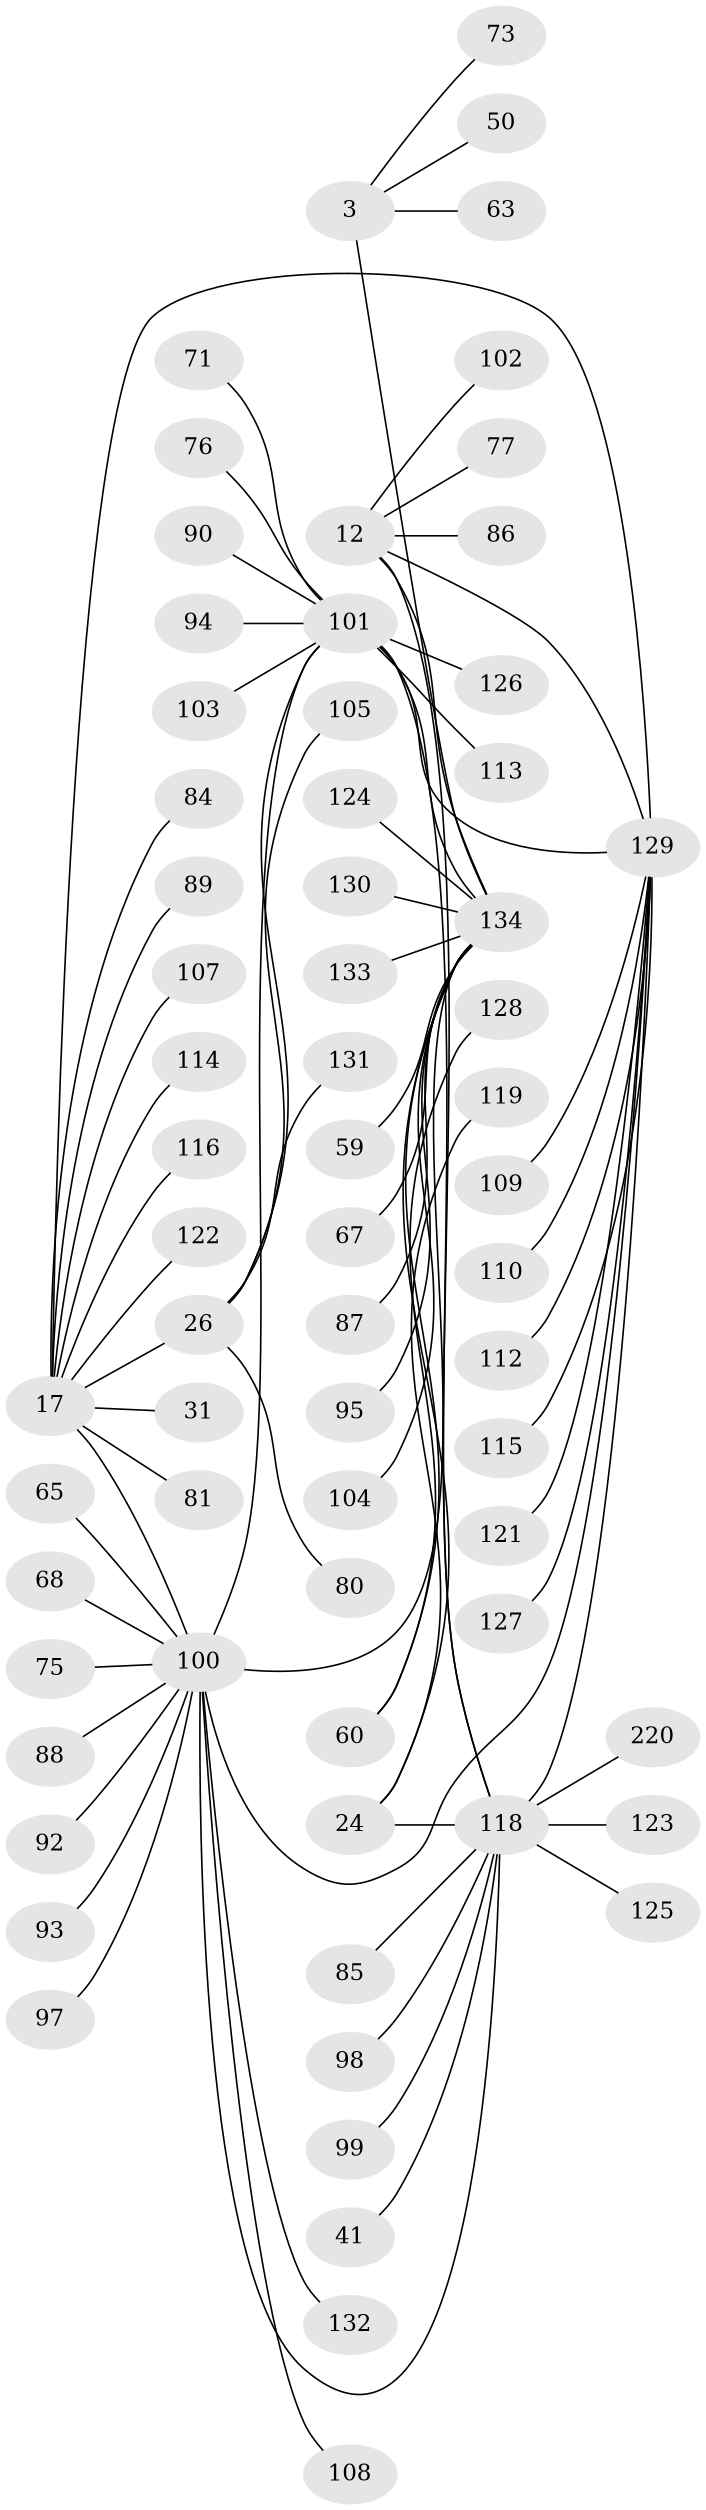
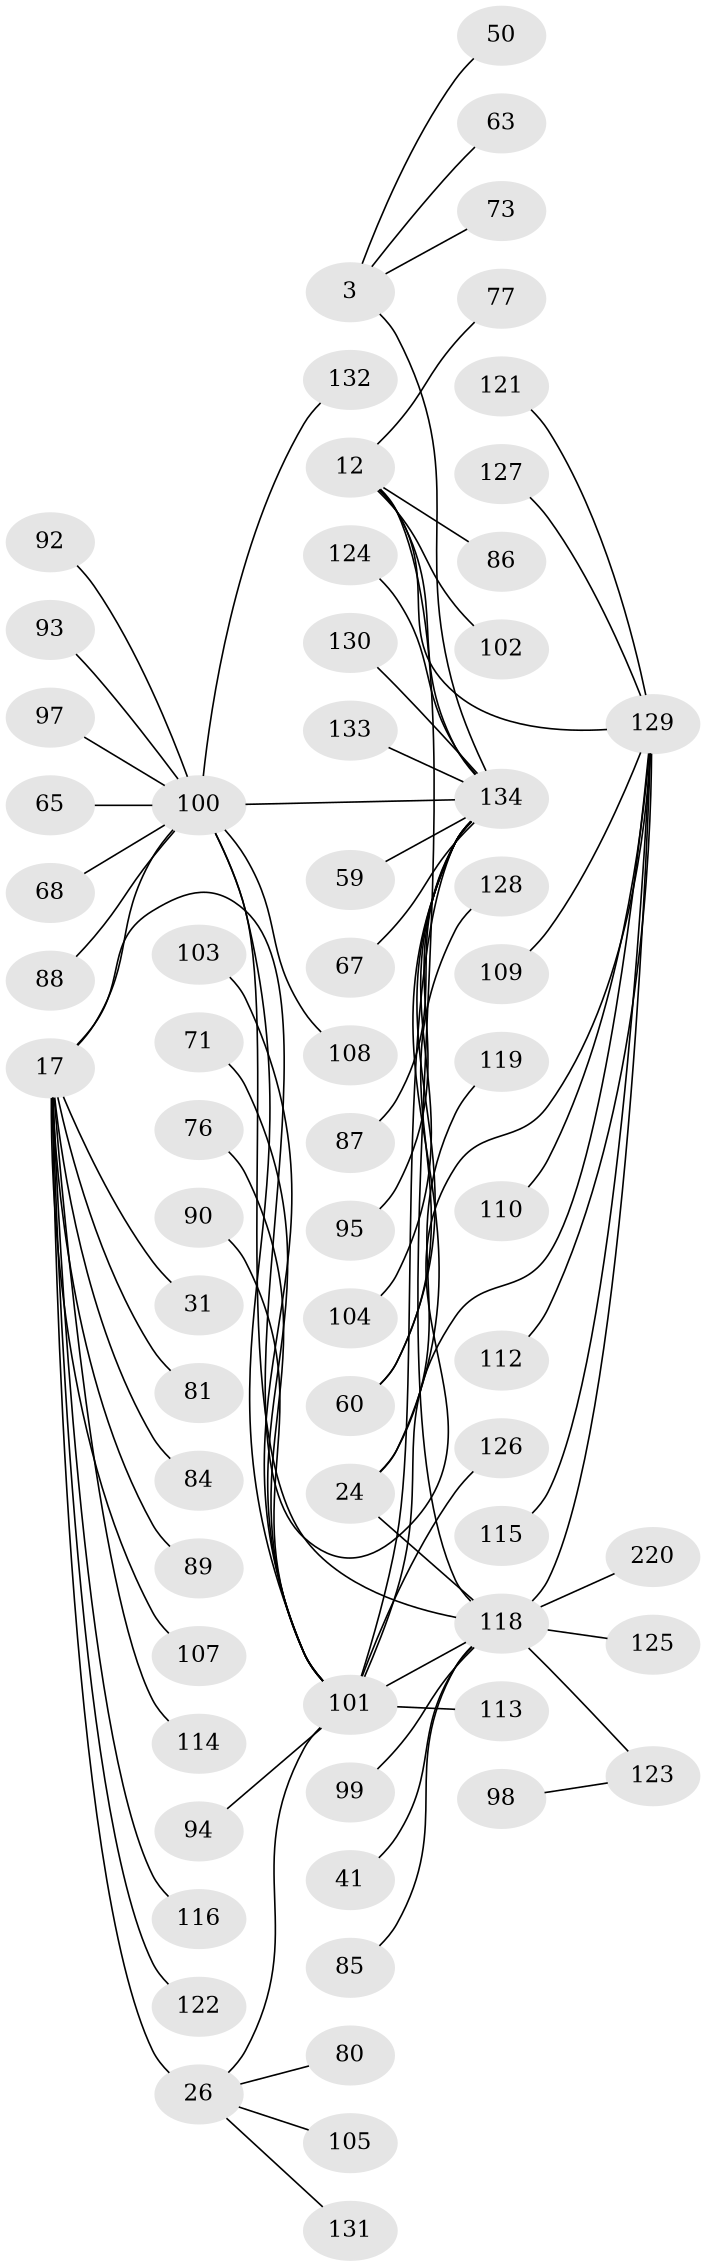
edge "129" -- "100": removed
node "75": removed
edge "118" -- "98": now "123" -- "98"
